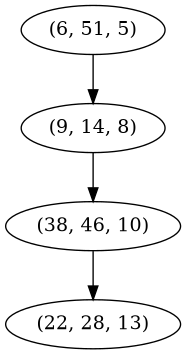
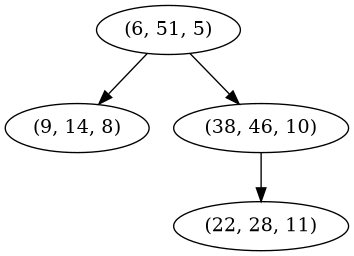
edge "(9, 14, 8)" -> "(38, 46, 10)": now "(6, 51, 5)" -> "(38, 46, 10)"
node "(22, 28, 13)": label "(22, 28, 13)" -> "(22, 28, 11)"
